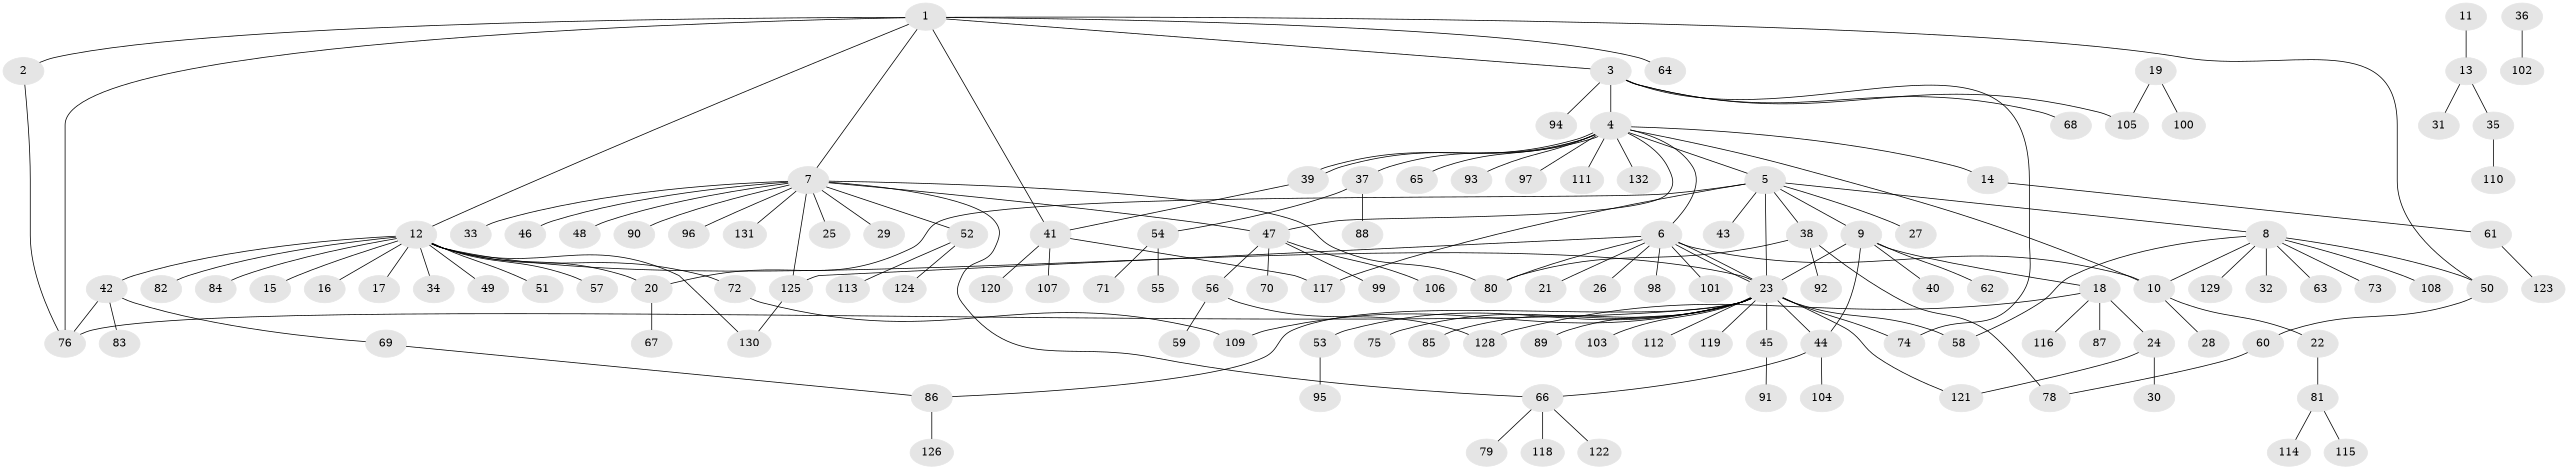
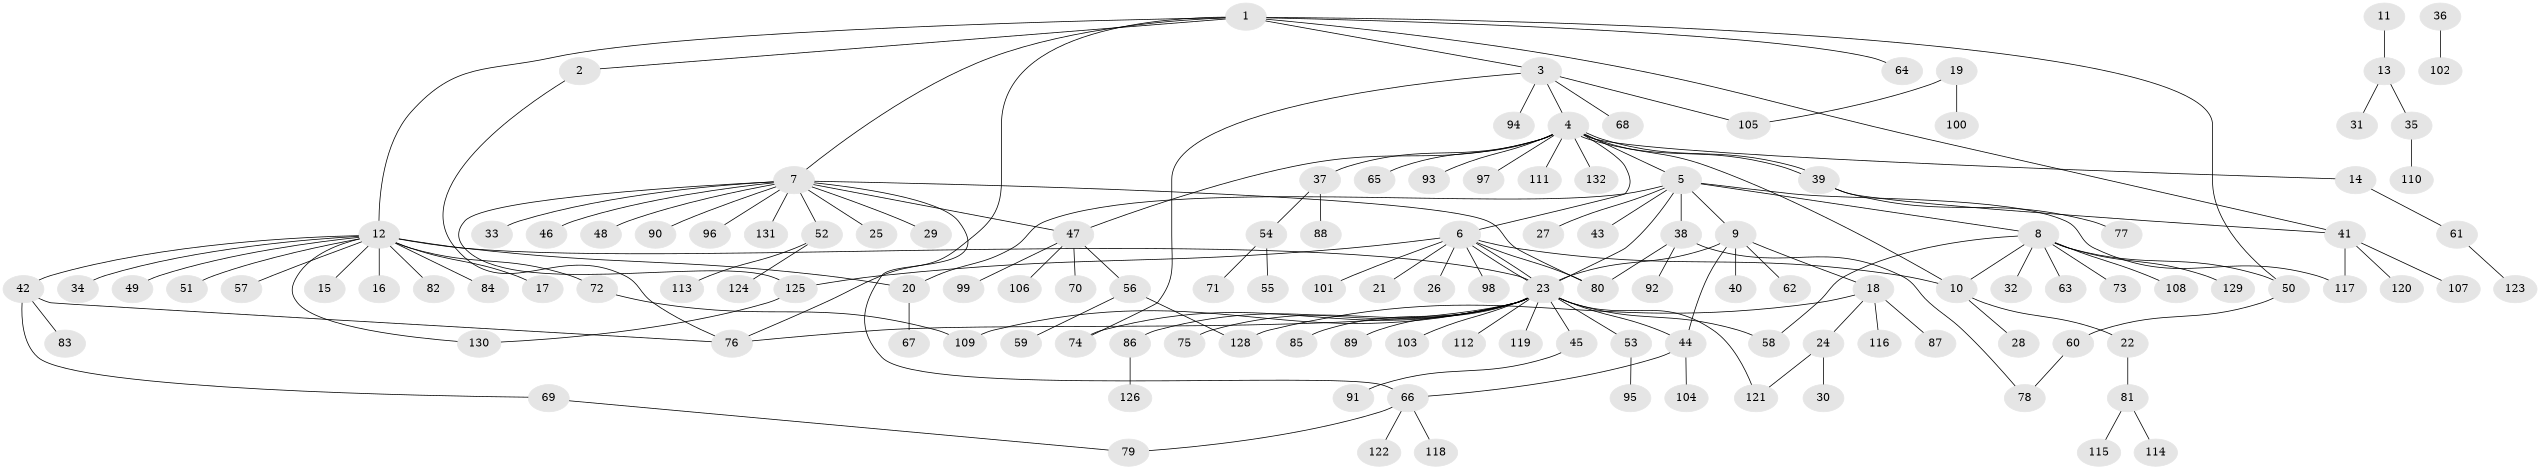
node "77": added
edge "69" -- "86": now "69" -- "79"
